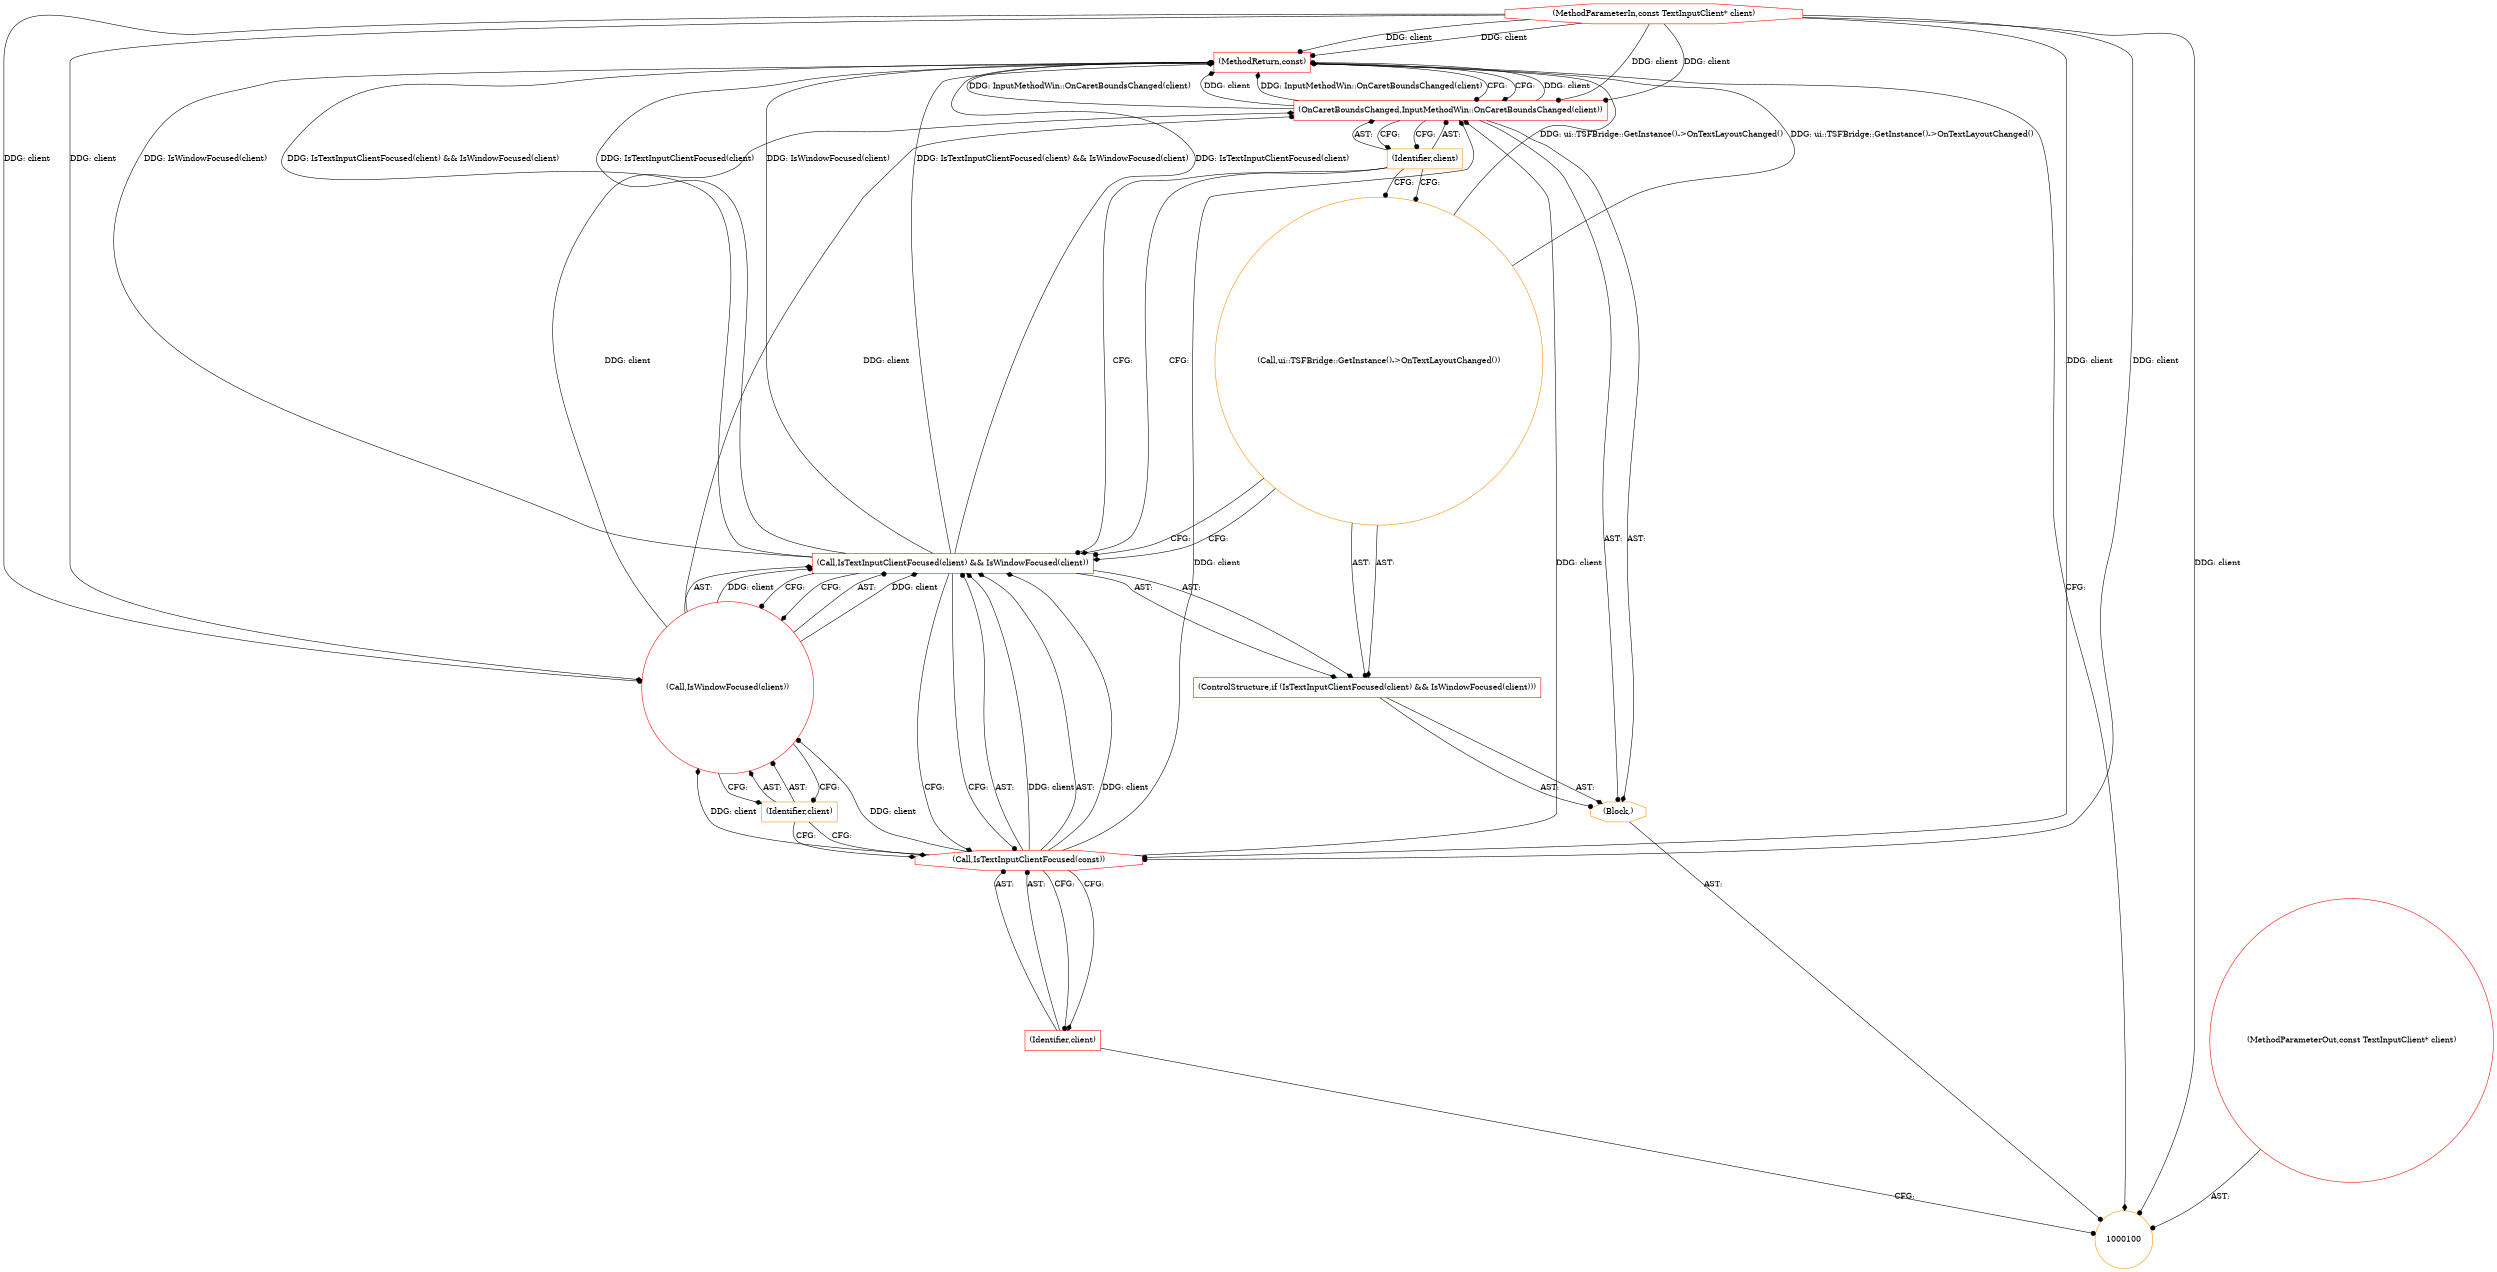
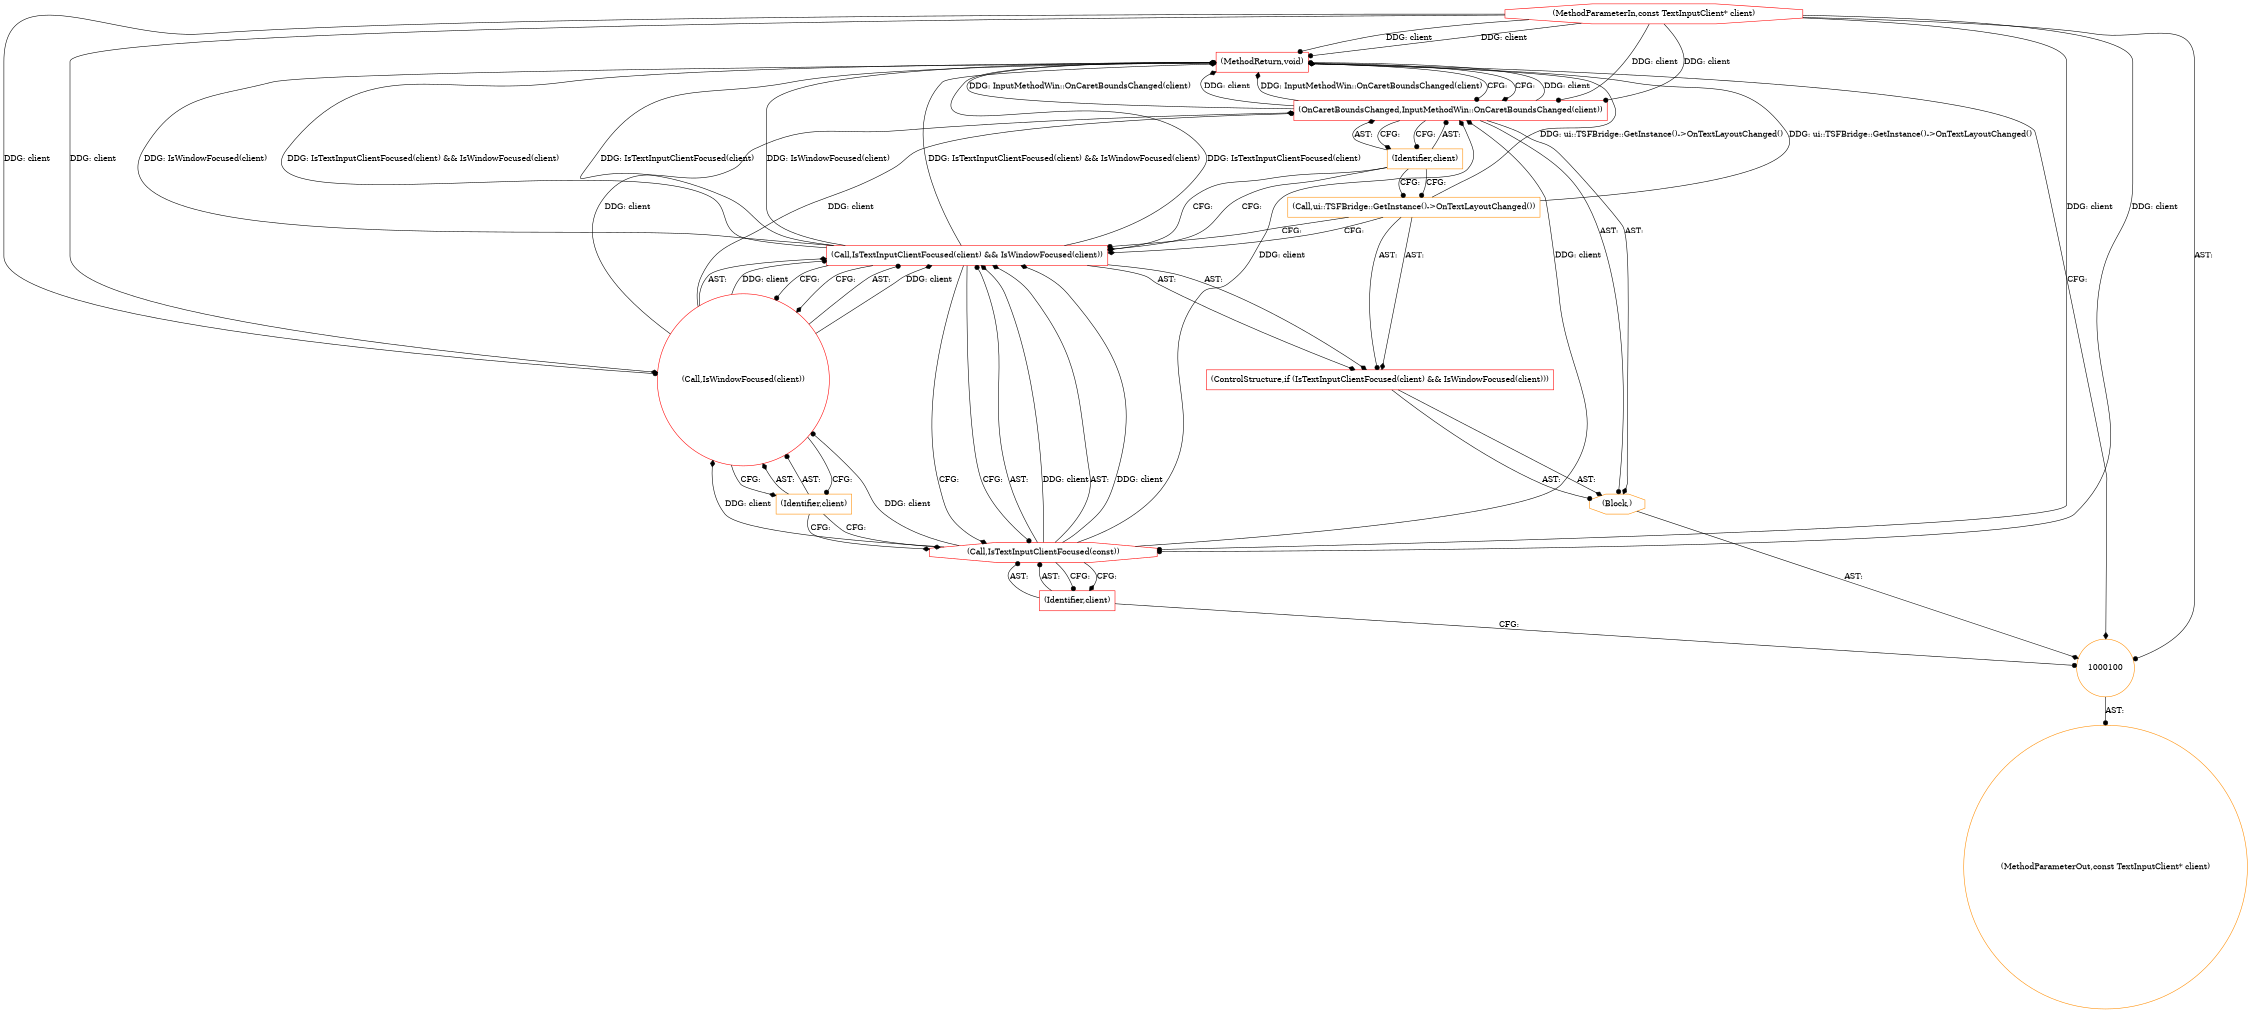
node "(MethodReturn,const)": label "(MethodReturn,const)" -> "(MethodReturn,void)"
node "(Call,ui::TSFBridge::GetInstance()->OnTextLayoutChanged())": shape circle -> box
edge "(MethodParameterIn,const TextInputClient* client)" -> "1000100": label "DDG: client" -> "AST: "
edge "(Block,)" -> "1000100": arrowhead dot -> diamond
node "(MethodParameterOut,const TextInputClient* client)": color red -> darkorange
edge "(MethodParameterOut,const TextInputClient* client)" -> "1000100": reversed
